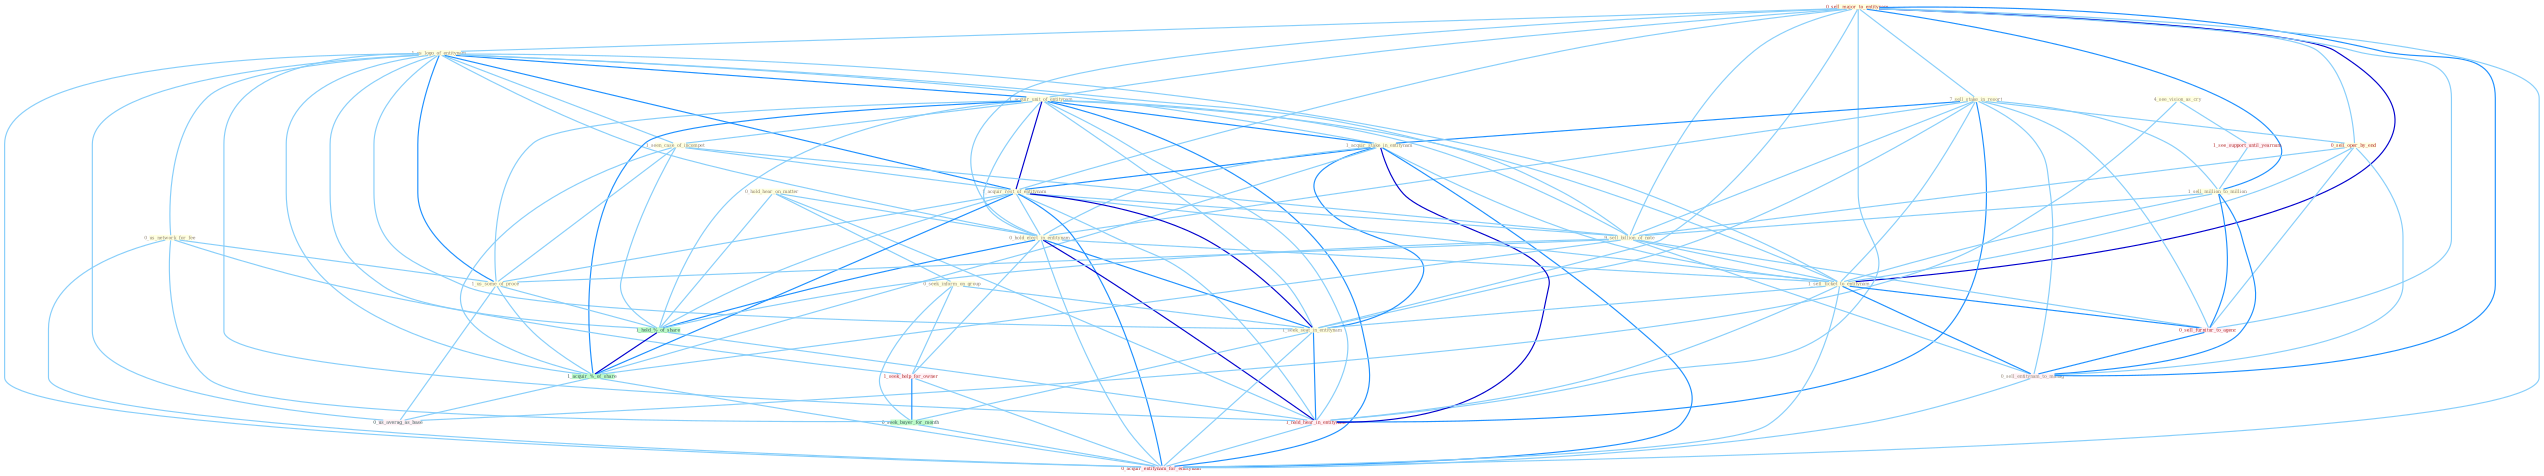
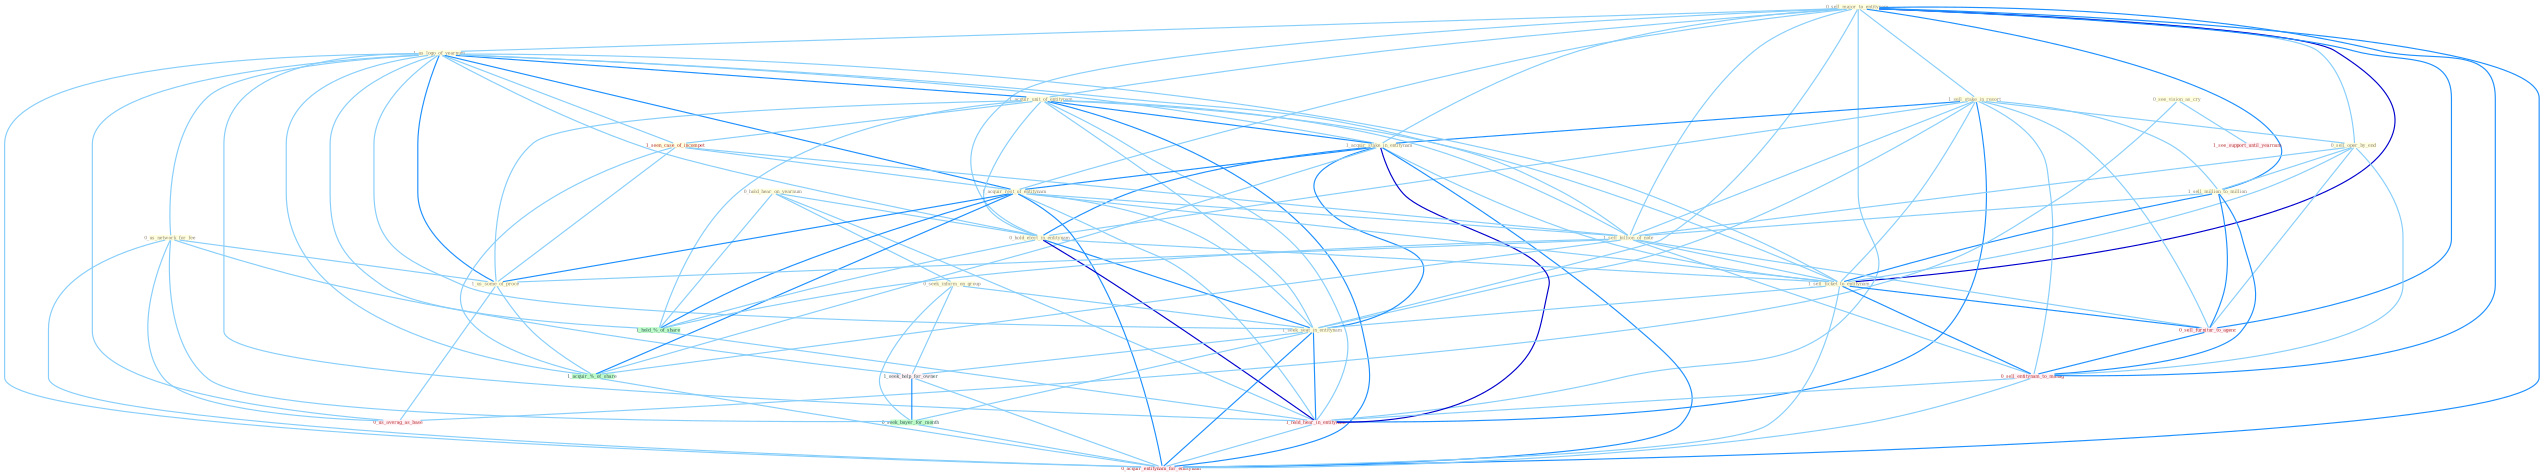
node "0_sell_major_to_entitynam": fontcolor #b22222 -> #8b7d6b
node "1_us_logo_of_entitynam": label "1_us_logo_of_entitynam" -> "1_us_logo_of_yearnum"
edge "0_sell_major_to_entitynam" -- "1_acquir_stake_in_entitynam": added
edge "0_sell_major_to_entitynam" -- "0_sell_furnitur_to_agenc": color #87cefa -> #1e90ff
node "7_sell_stake_in_resort": label "7_sell_stake_in_resort" -> "1_sell_stake_in_resort"
node "4_see_vision_as_cry": label "4_see_vision_as_cry" -> "0_see_vision_as_cry"
edge "1_acquir_unit_of_entitynam" -- "1_acquir_%_of_share": removed
node "1_seen_case_of_incompet": fontcolor #8b7d6b -> #b22222
edge "1_acquir_unit_of_entitynam" -- "1_acquir_rest_of_entitynam": removed
node "0_sell_oper_by_end": fontcolor #b22222 -> #8b7d6b
edge "1_see_support_until_yearnum" -- "1_sell_million_to_million": now "0_sell_oper_by_end" -- "1_sell_million_to_million"
edge "1_acquir_stake_in_entitynam" -- "0_hold_elect_in_entitynam": color #87cefa -> #1e90ff
node "0_hold_hear_on_matter": label "0_hold_hear_on_matter" -> "0_hold_hear_on_yearnum"
edge "1_acquir_rest_of_entitynam" -- "0_hold_elect_in_entitynam": removed
edge "1_acquir_rest_of_entitynam" -- "1_seek_seat_in_entitynam": color #0000cd -> #87cefa
edge "1_sell_million_to_million" -- "1_sell_ticket_to_entitynam": color #87cefa -> #1e90ff
edge "1_acquir_rest_of_entitynam" -- "1_us_some_of_proce": color #87cefa -> #1e90ff
node "9_sell_billion_of_note": label "9_sell_billion_of_note" -> "1_sell_billion_of_note"
edge "1_seen_case_of_incompet" -- "1_hold_%_of_share": removed
edge "1_acquir_rest_of_entitynam" -- "1_hold_%_of_share": color #87cefa -> #1e90ff
edge "0_hold_elect_in_entitynam" -- "1_hold_%_of_share": color #1e90ff -> #87cefa
edge "0_hold_elect_in_entitynam" -- "1_seek_help_for_owner": now "1_seek_seat_in_entitynam" -- "1_seek_help_for_owner"
edge "1_us_some_of_proce" -- "1_hold_%_of_share": removed
edge "1_hold_%_of_share" -- "1_acquir_%_of_share": removed
edge "0_hold_elect_in_entitynam" -- "0_acquir_entitynam_for_entitynam": removed
edge "1_sell_ticket_to_entitynam" -- "1_hold_hear_in_entitynam": now "0_sell_entitynam_to_manag" -- "1_hold_hear_in_entitynam"
node "1_seek_help_for_owner": fontcolor #b22222 -> #2f4f4f
node "0_sell_entitynam_to_manag": fontcolor #8b7d6b -> #b22222
edge "1_acquir_%_of_share" -- "0_us_averag_as_base": now "0_us_network_for_fee" -- "0_us_averag_as_base"
edge "1_seek_seat_in_entitynam" -- "0_acquir_entitynam_for_entitynam": color #87cefa -> #1e90ff
node "0_us_averag_as_base": fontcolor #2f4f4f -> #b22222
edge "0_sell_major_to_entitynam" -- "0_acquir_entitynam_for_entitynam": color #87cefa -> #1e90ff
